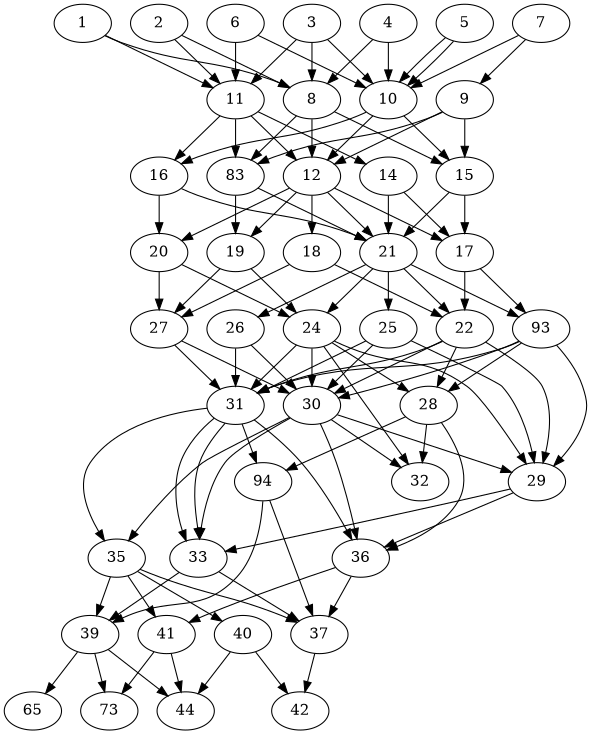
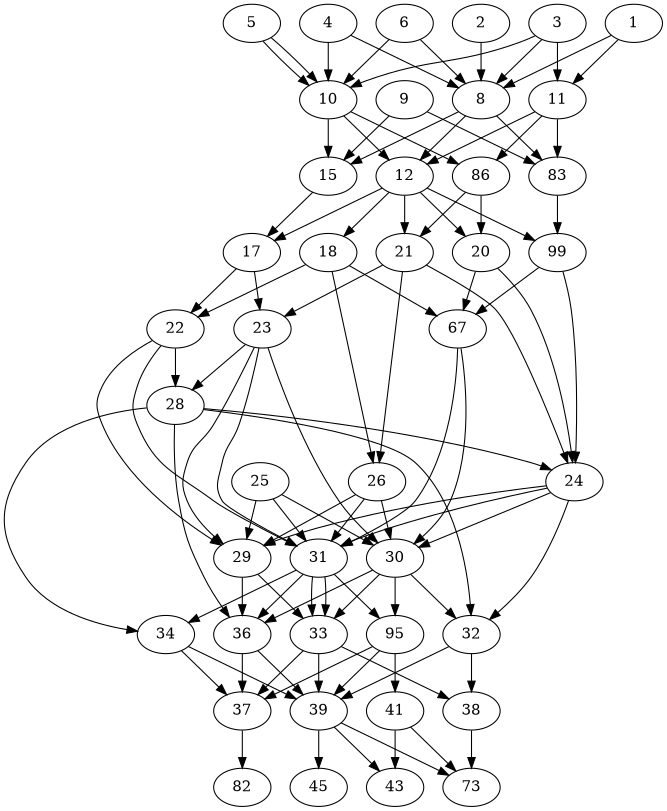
node "7": removed
edge "2" -> "11": removed
edge "6" -> "11": now "6" -> "8"
edge "9" -> "12": removed
node "16": label "16" -> "86"
node "14": removed
edge "15" -> "21": removed
edge "83" -> "21": removed
node "19": label "19" -> "99"
edge "21" -> "25": removed
edge "21" -> "22": removed
node "27": label "27" -> "67"
node "93": label "93" -> "23"
edge "24" -> "28": reversed
edge "18" -> "26": added
edge "22" -> "30": removed
edge "30" -> "29": now "26" -> "29"
node "94": label "94" -> "34"
node "35": label "35" -> "95"
edge "36" -> "41": now "36" -> "39"
node "40": removed
edge "32" -> "39": added
node "65": label "65" -> "45"
node "44": label "44" -> "43"
node "42": label "42" -> "82"
node "38": added
